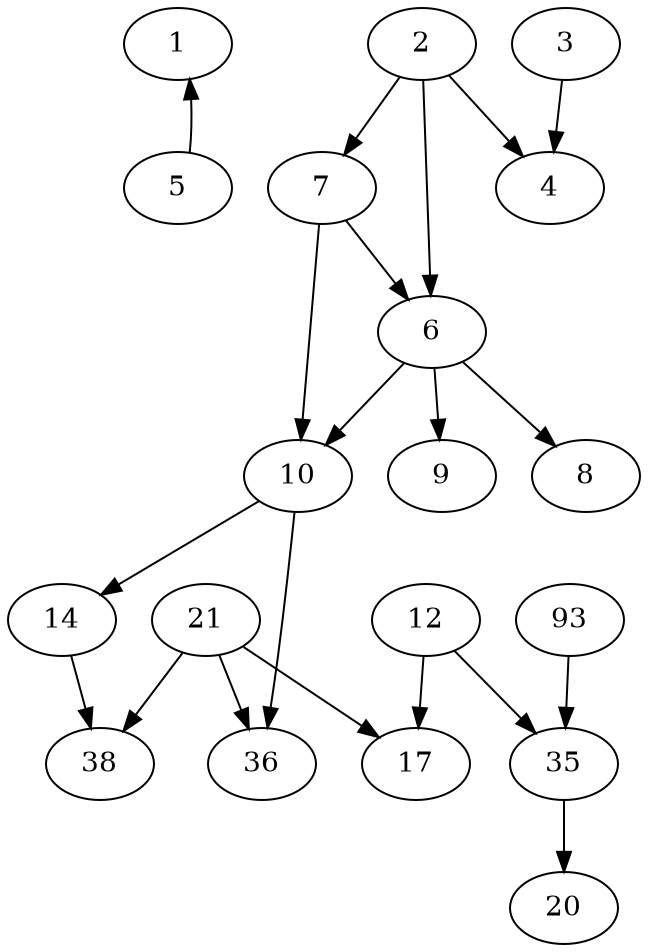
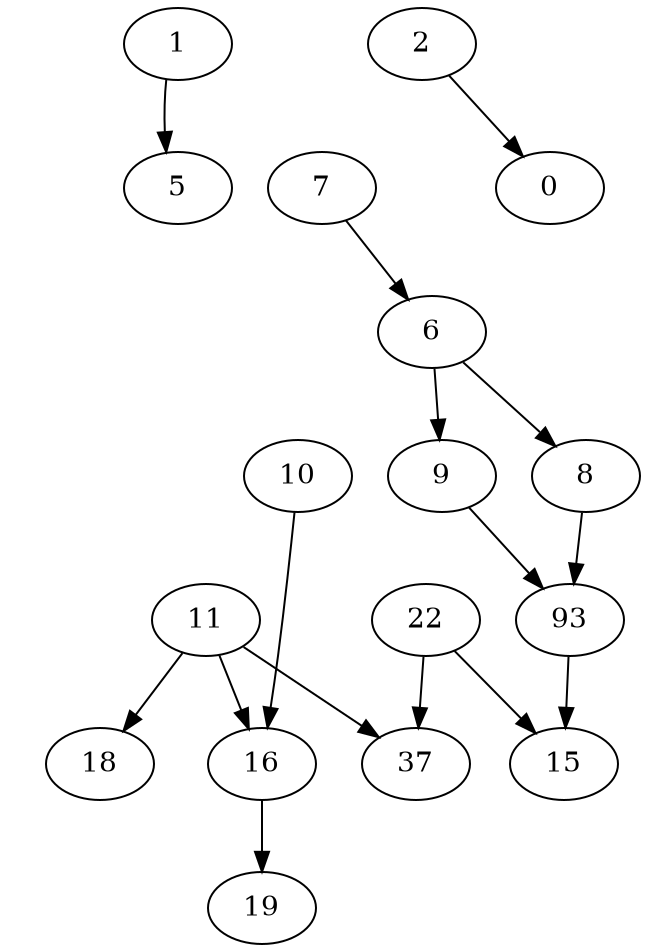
node "3": removed
edge "2" -> "7": removed
edge "5" -> "1": reversed
edge "2" -> "6": removed
node "4": label "4" -> "0"
edge "7" -> "10": removed
edge "6" -> "10": removed
edge "8" -> "93": added
edge "9" -> "93": added
node "14": removed
node "21": label "21" -> "11"
node "12": label "12" -> "22"
node "38": label "38" -> "18"
node "36": label "36" -> "16"
node "17": label "17" -> "37"
node "35": label "35" -> "15"
node "19": added
node "20": removed
